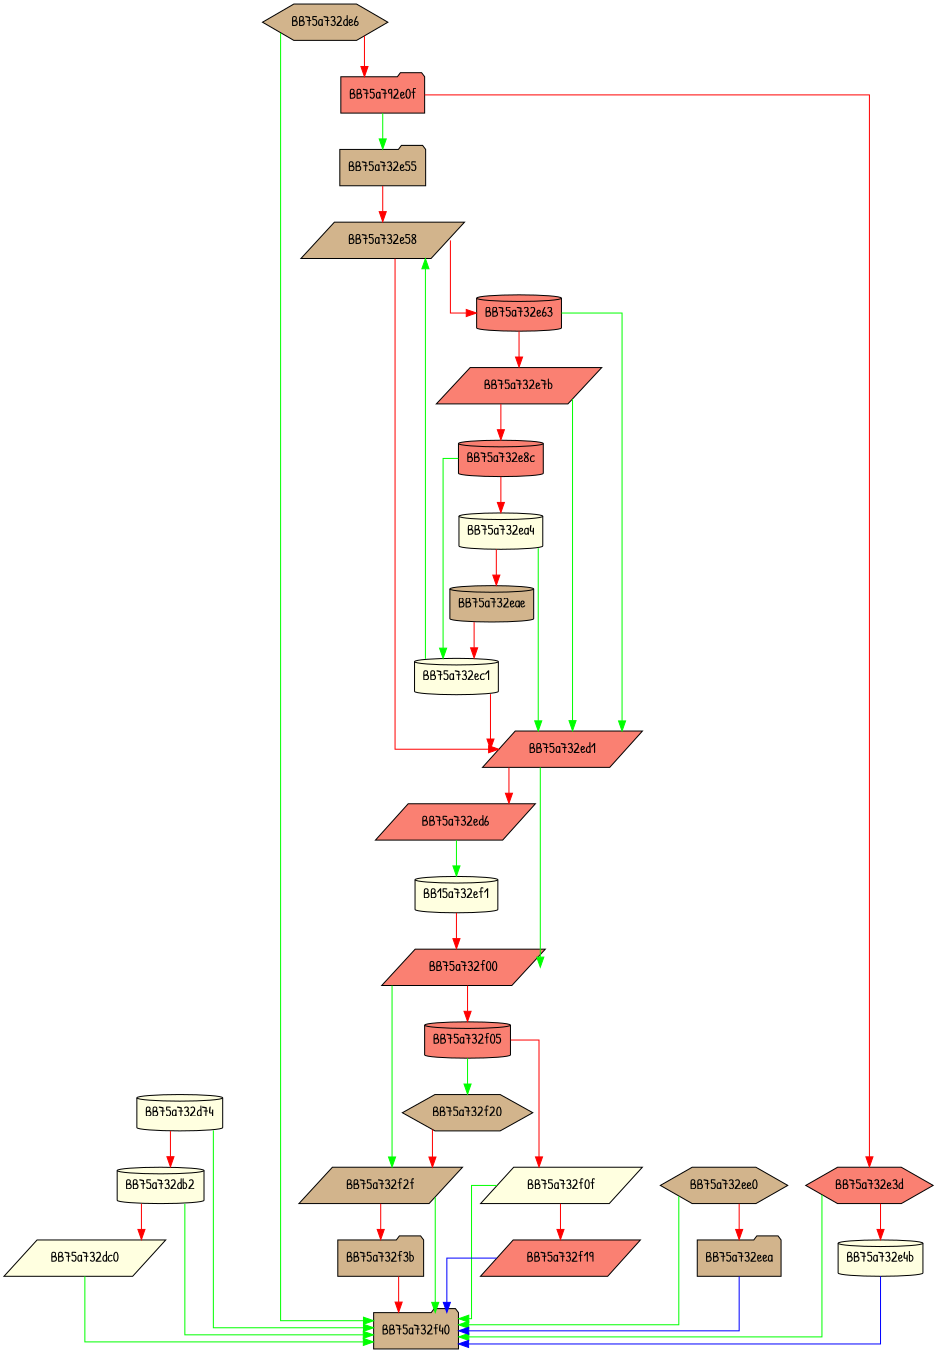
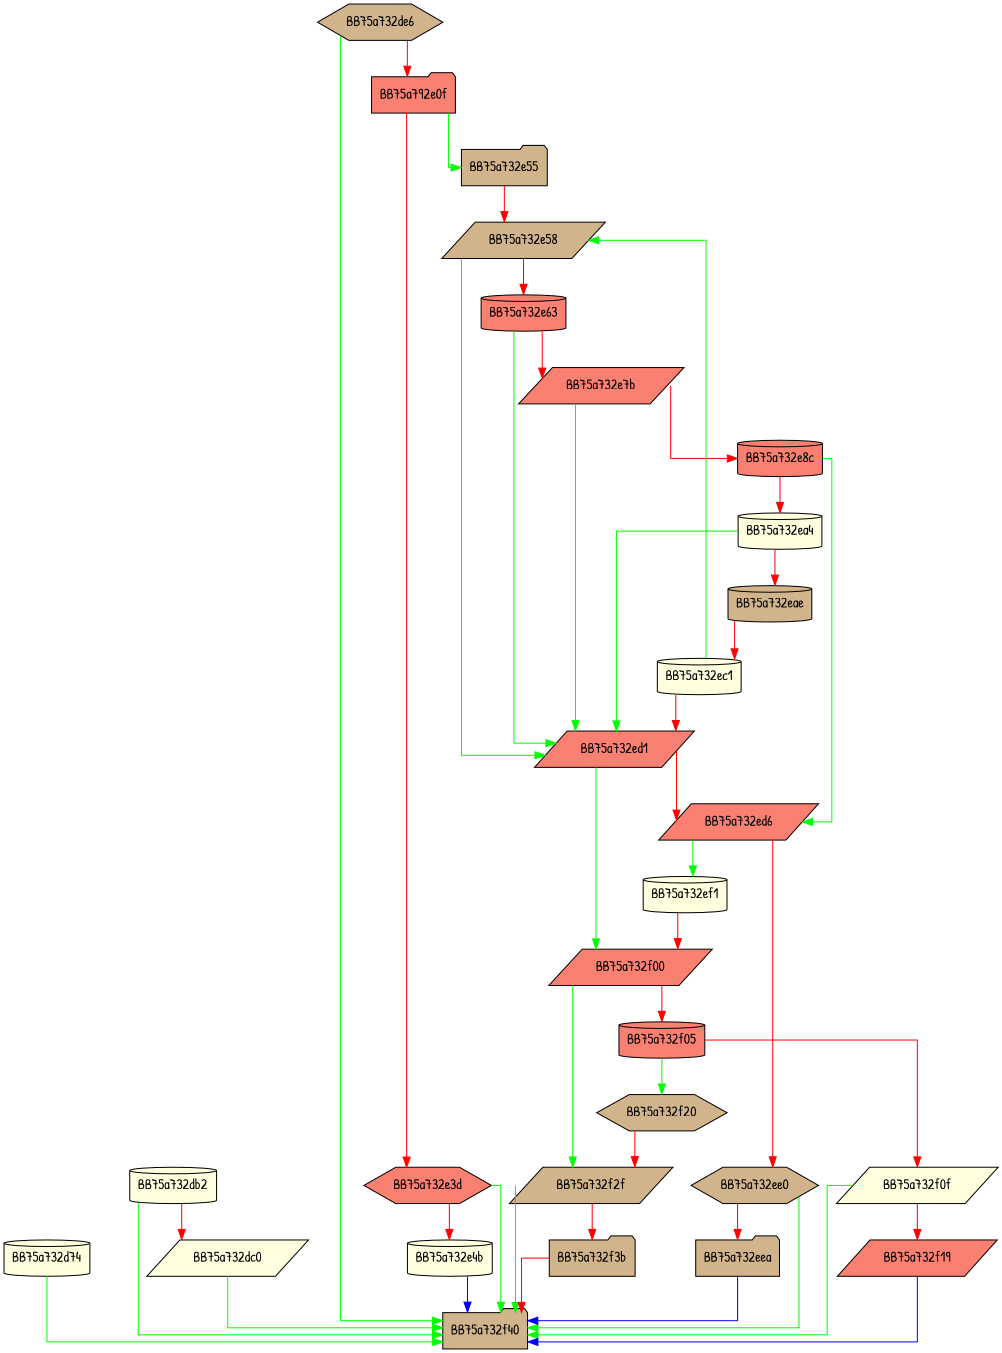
edge "BB75a732e8c" -> "BB75a732ec1": now "BB75a732e8c" -> "BB75a732ed6"
edge "BB75a732e58" -> "BB75a732ed1": color red -> green
node "BB15a732ef1": label "BB15a732ef1" -> "BB75a732ef1"
edge "BB75a732ed6" -> "BB75a732ee0": added
edge "BB75a732d74" -> "BB75a732db2": removed
